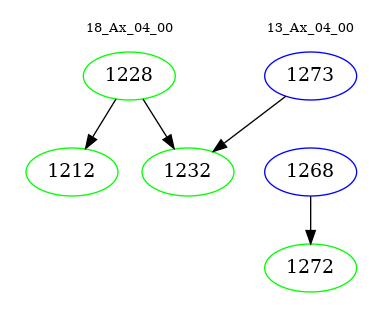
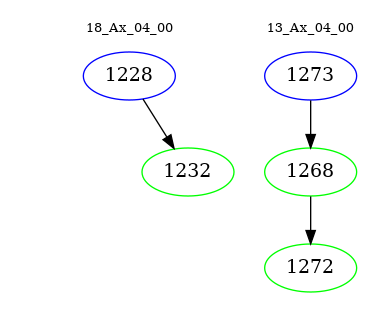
node "1228": color green -> blue
edge "1273" -> "1232": now "1273" -> "1268"
node "1212": removed
node "1268": color blue -> green
